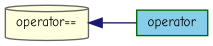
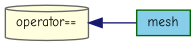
node "operator": label "operator" -> "mesh"
